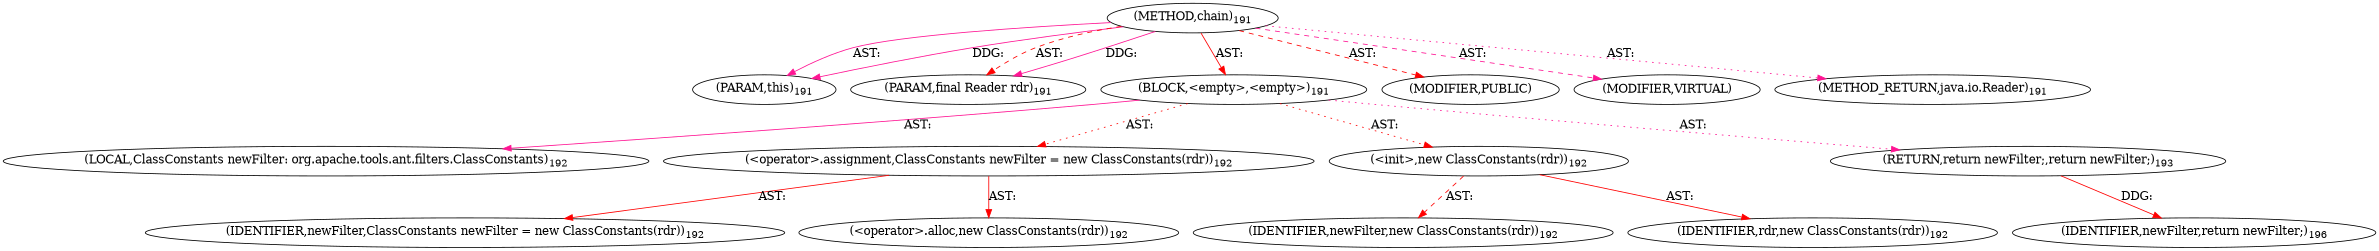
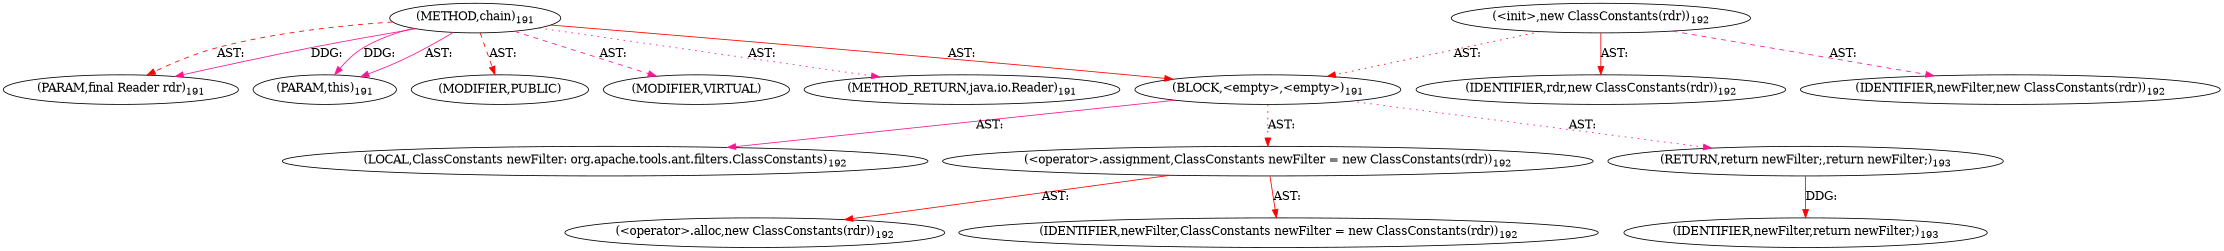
edge "(BLOCK,<empty>,<empty>)" -> "(<init>,new ClassConstants(rdr))": reversed
edge "(<init>,new ClassConstants(rdr))" -> "(IDENTIFIER,newFilter,new ClassConstants(rdr))": color red -> deeppink
node "(IDENTIFIER,newFilter,return newFilter;)": text "196" -> "193"
